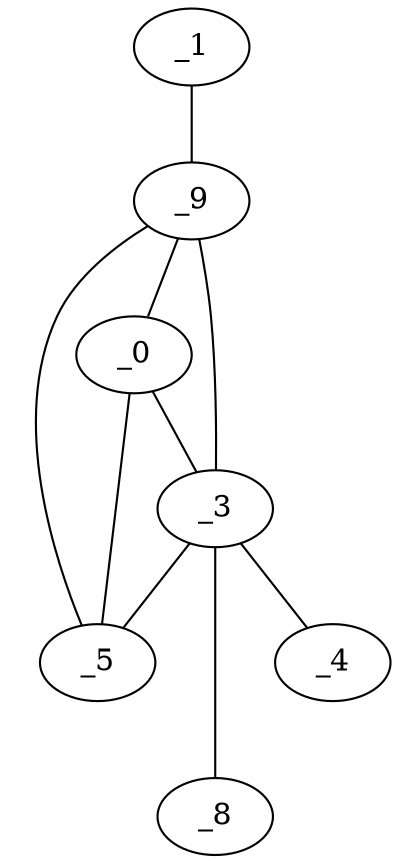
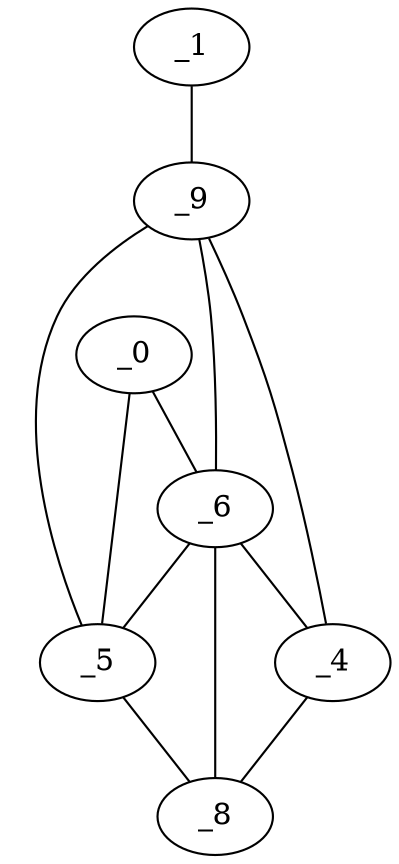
edge "_9" -- "_0": now "_9" -- "_4"
node "_3": label "_3" -> "_6"
edge "_5" -- "_8": added
edge "_4" -- "_8": added
